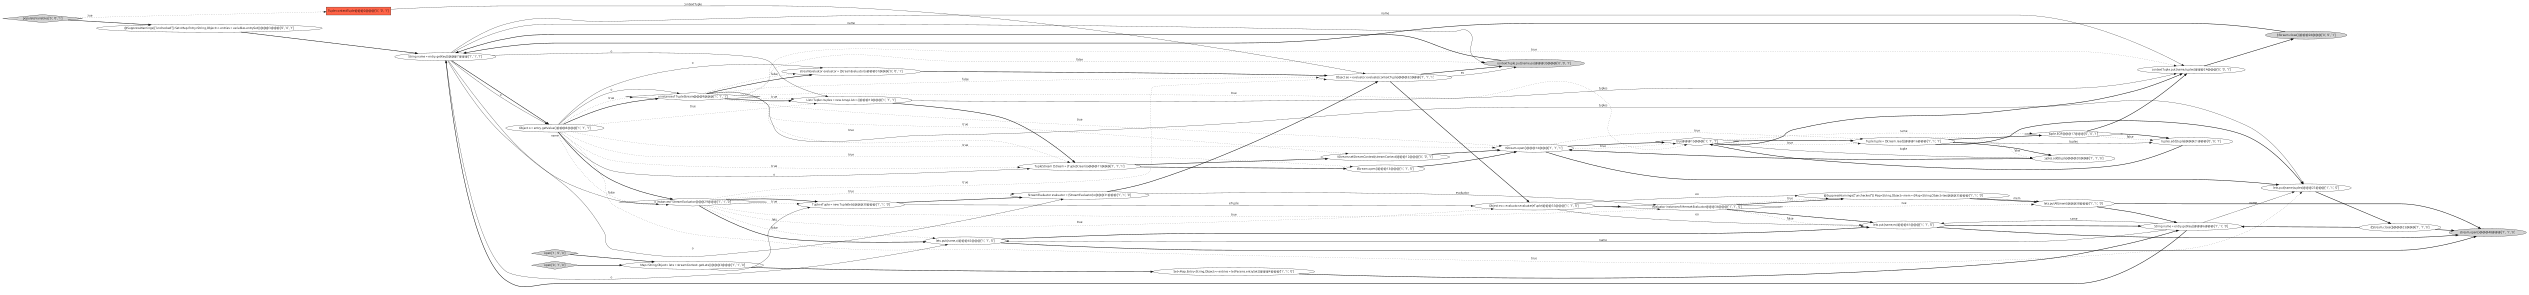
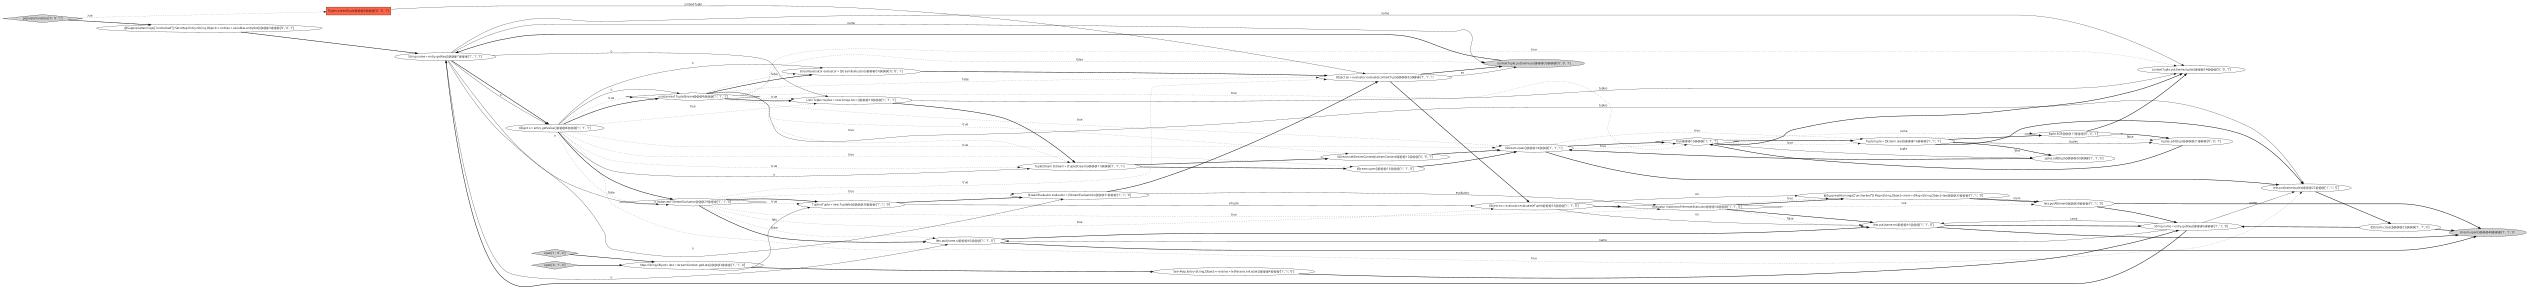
node "{tStream.close()}@@@26@@@['0', '0', '1']": removed
edge "String name = entry.getKey()@@@7@@@['1', '1', '1']" -> "o instanceof StreamEvaluator@@@29@@@['1', '1', '0']": label "name" -> "o"
